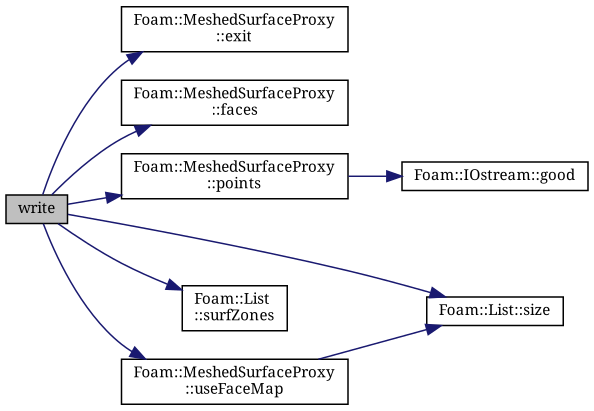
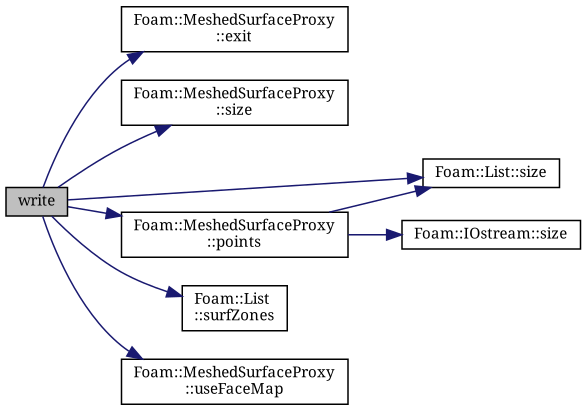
node "Foam::MeshedSurfaceProxy ::faces": label "Foam::MeshedSurfaceProxy ::faces" -> "Foam::MeshedSurfaceProxy ::size"
node "Foam::IOstream::good": label "Foam::IOstream::good" -> "Foam::IOstream::size"
edge "Foam::MeshedSurfaceProxy ::useFaceMap" -> "Foam::List::size": now "Foam::MeshedSurfaceProxy ::points" -> "Foam::List::size"
